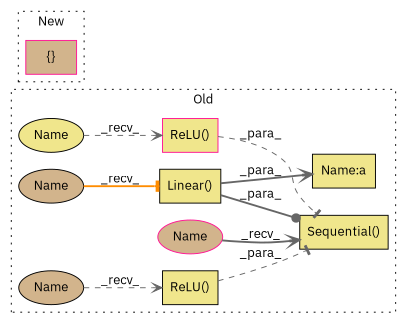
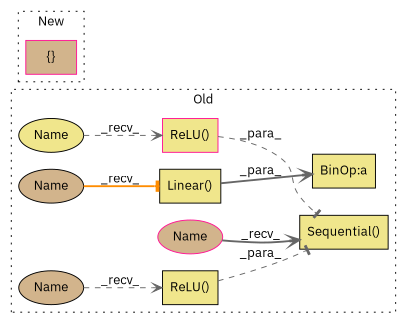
node "Name:a": label "Name:a" -> "BinOp:a"
edge "Linear()" -> "Sequential()": removed, label "_para_"
